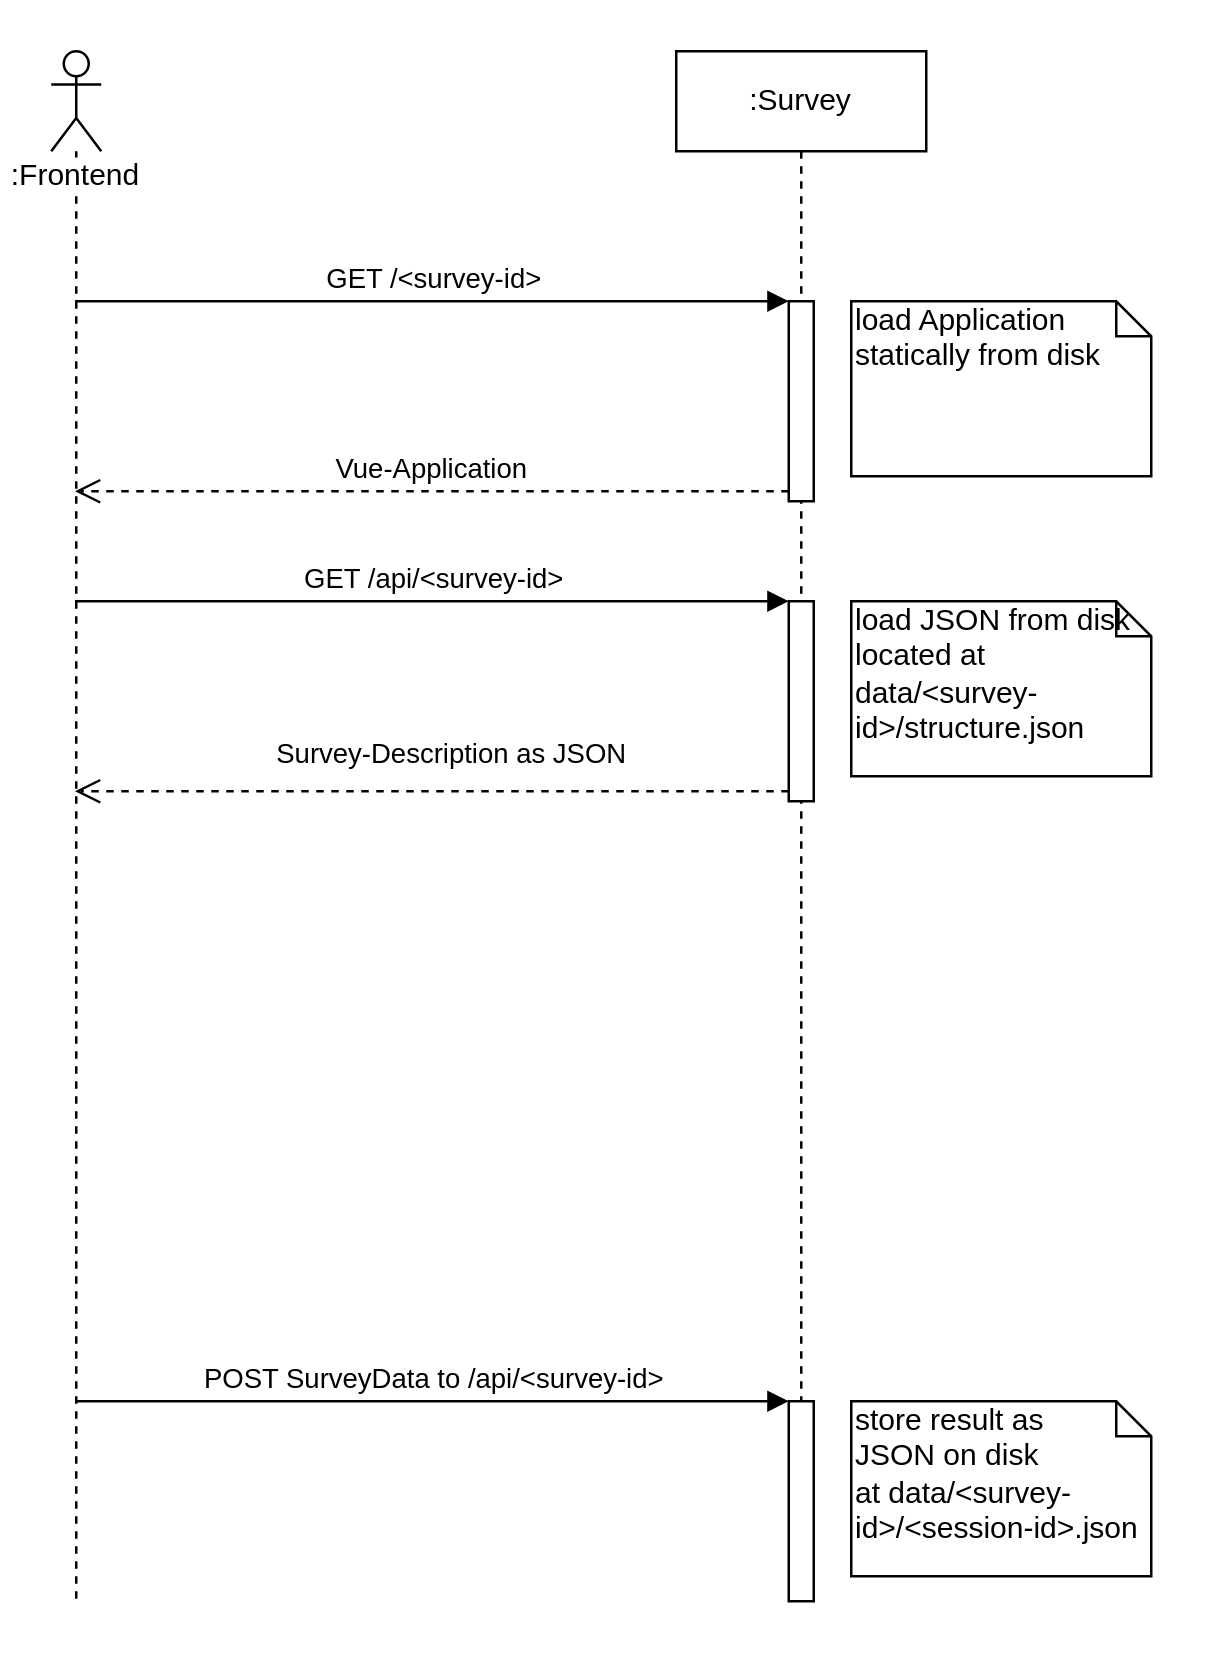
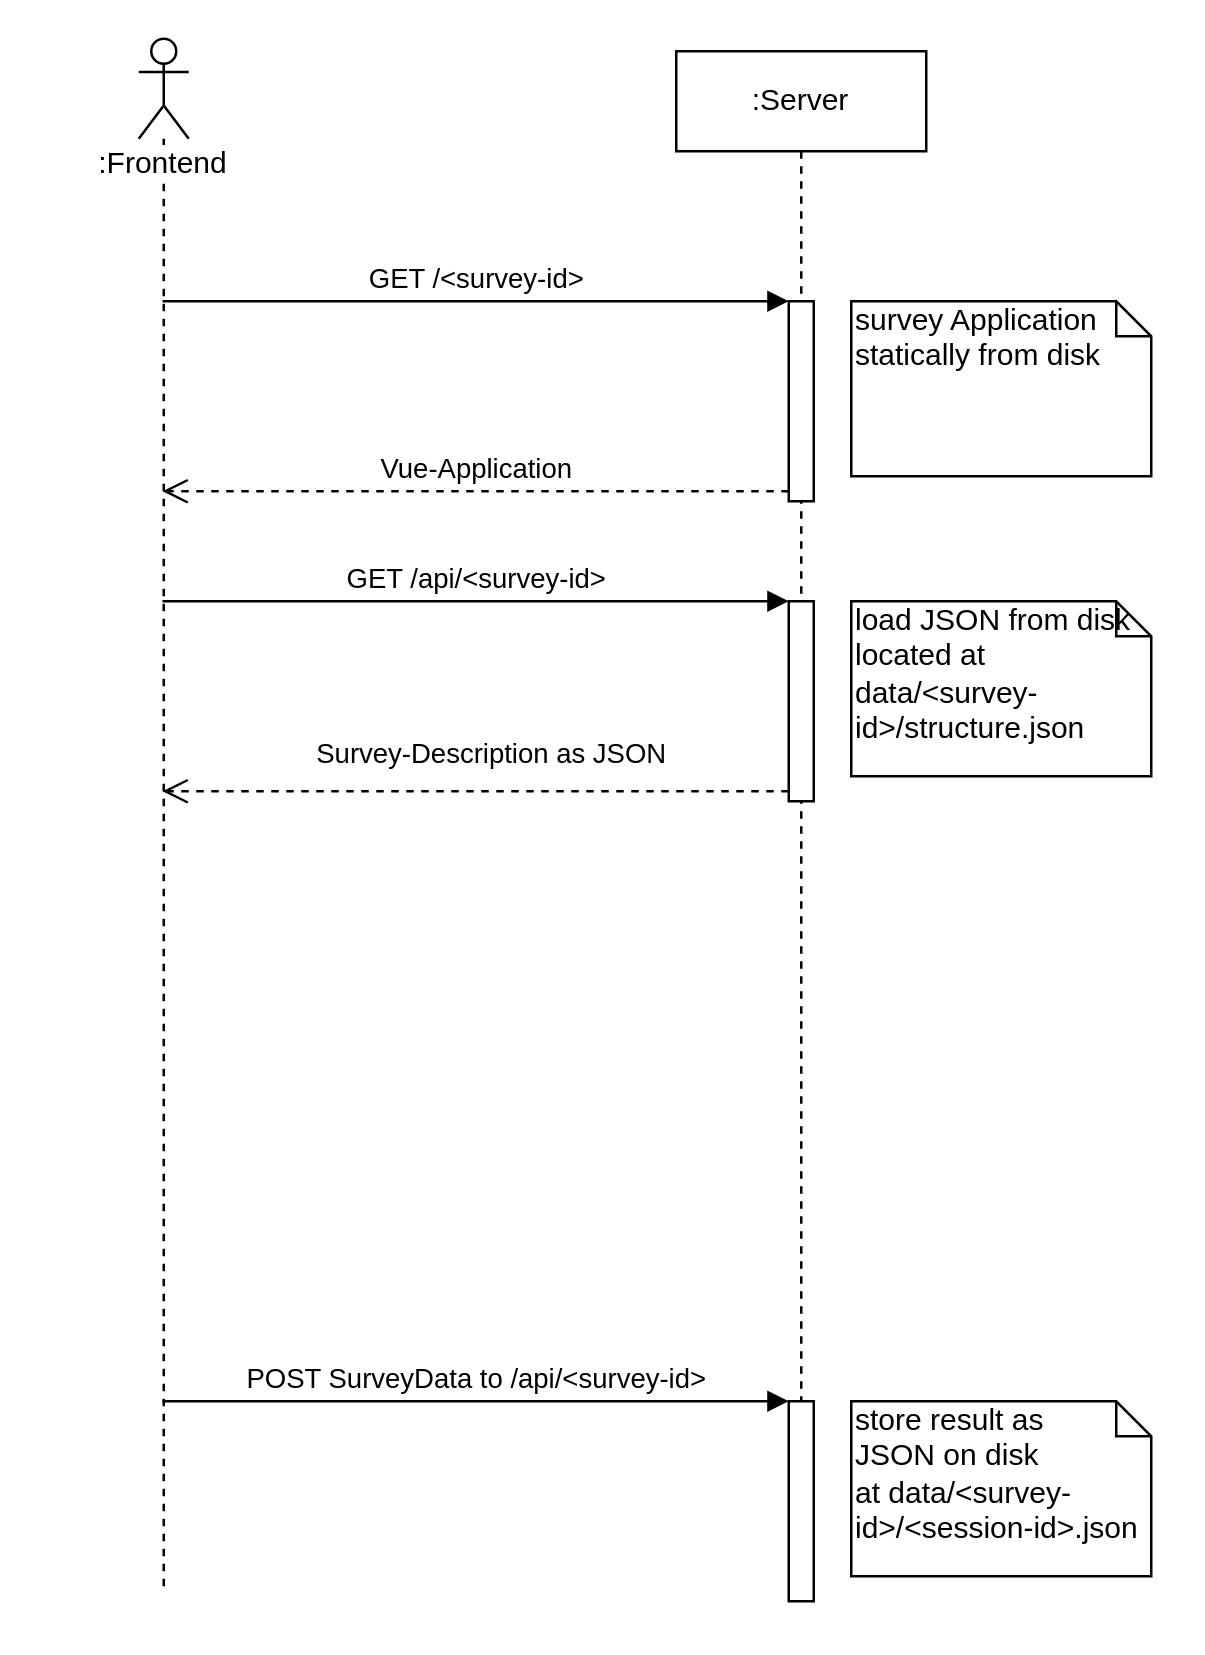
node ":Survey": label ":Survey" -> ":Server"
node "load Application statically from disk": label "load Application statically from disk" -> "survey Application statically from disk"
node ":Frontend": moved (76, 826) -> (164, 814)
